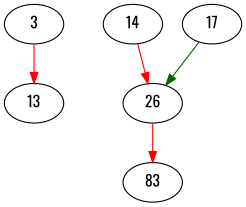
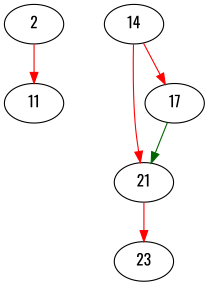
node "3": label "3" -> "2"
edge "14" -> "17": added
node "13": label "13" -> "11"
node "26": label "26" -> "21"
node "83": label "83" -> "23"
